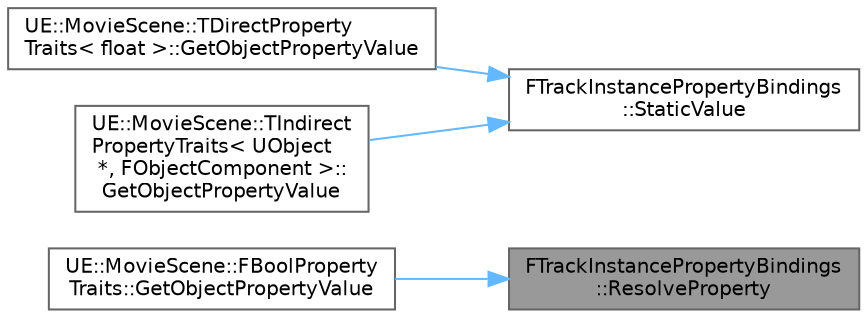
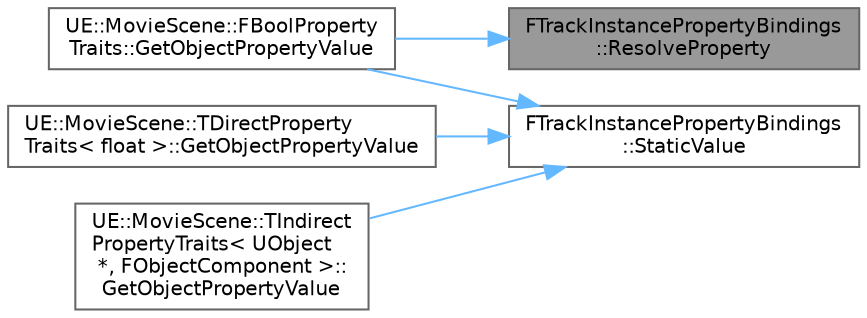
edge "UE::MovieScene::FBoolProperty Traits::GetObjectPropertyValue" -> "FTrackInstancePropertyBindings ::StaticValue": added
